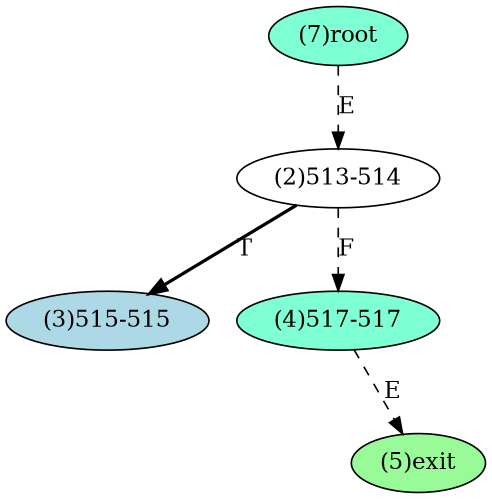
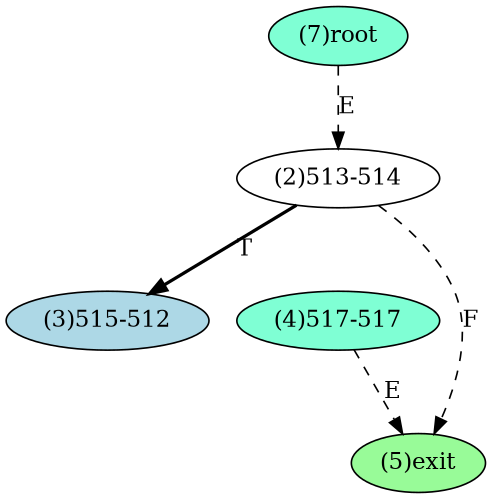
edge "(2)513-514" -> "(4)517-517": now "(2)513-514" -> "(5)exit"
node "(3)515-515": label "(3)515-515" -> "(3)515-512"
